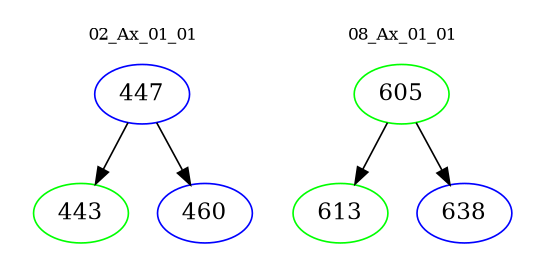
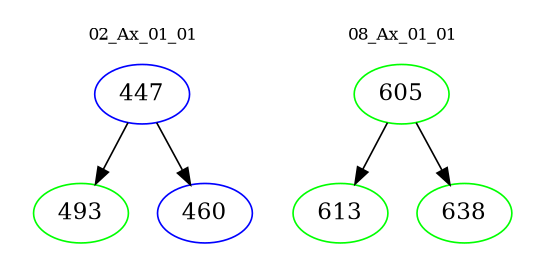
node "443": label "443" -> "493"
node "638": color blue -> green
